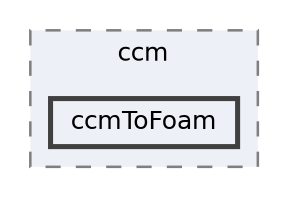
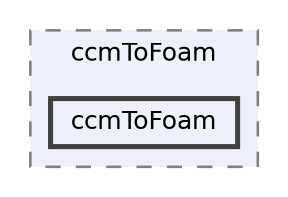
cluster "ccm": label "ccm" -> "ccmToFoam"
